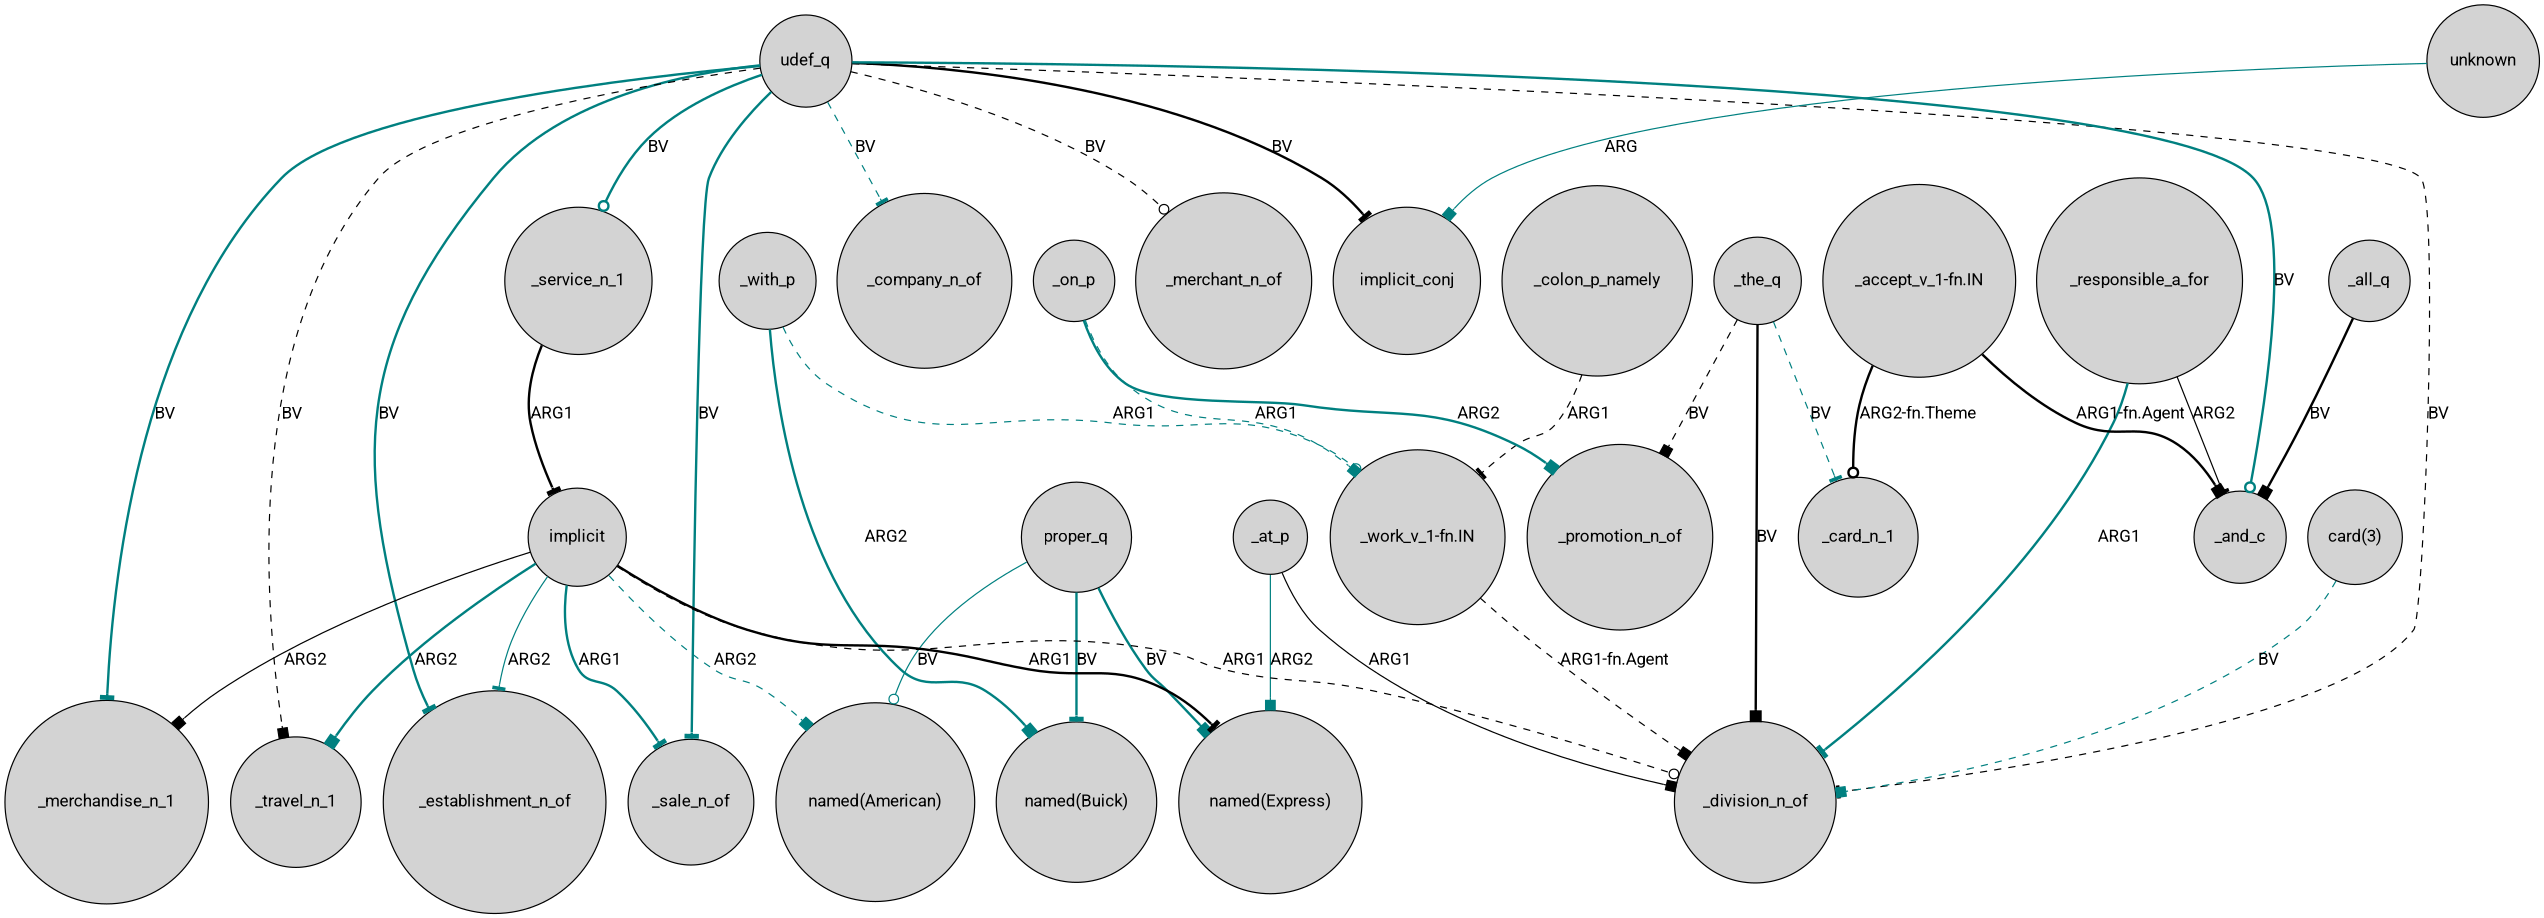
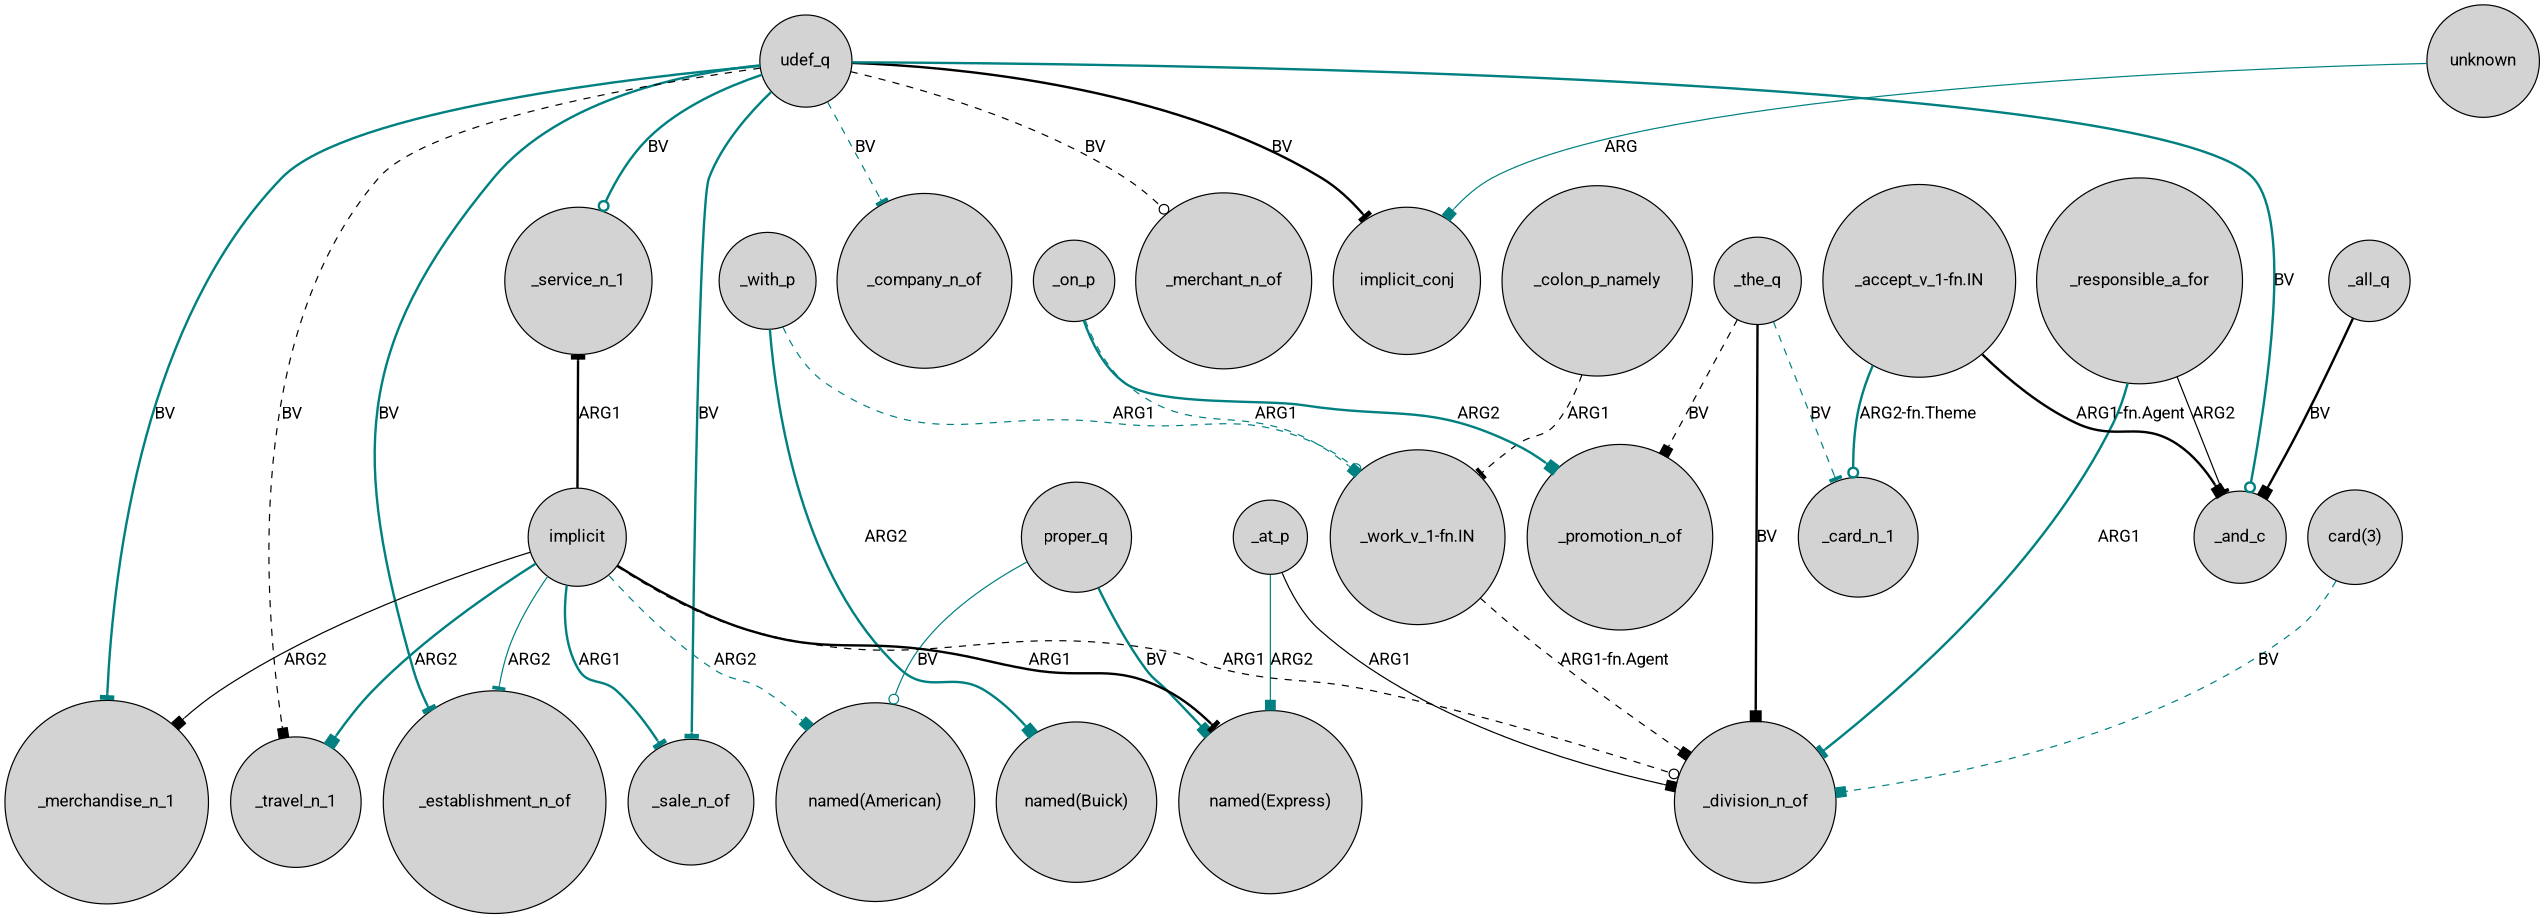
edge "udef_q" -> "_division_n_of": removed, label "BV"
edge "_accept_v_1-fn.IN" -> "_card_n_1": color black -> teal
edge "_service_n_1" -> "implicit": reversed
edge "proper_q" -> "named(Buick)": removed, label "BV"
